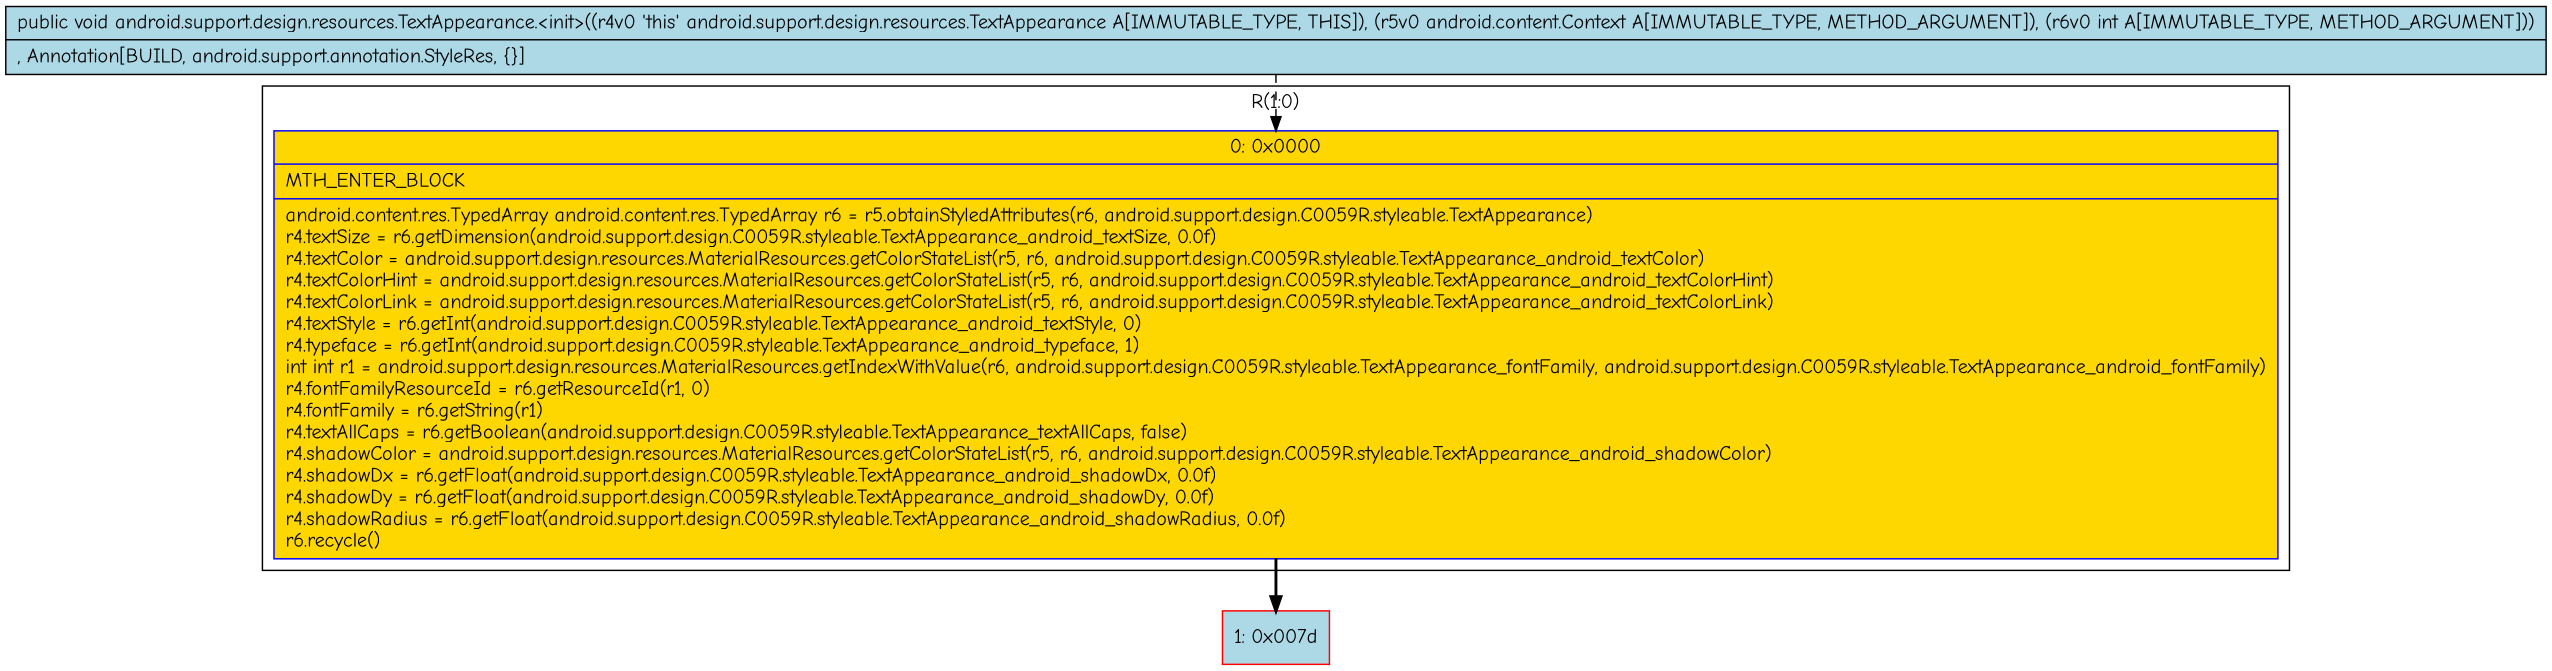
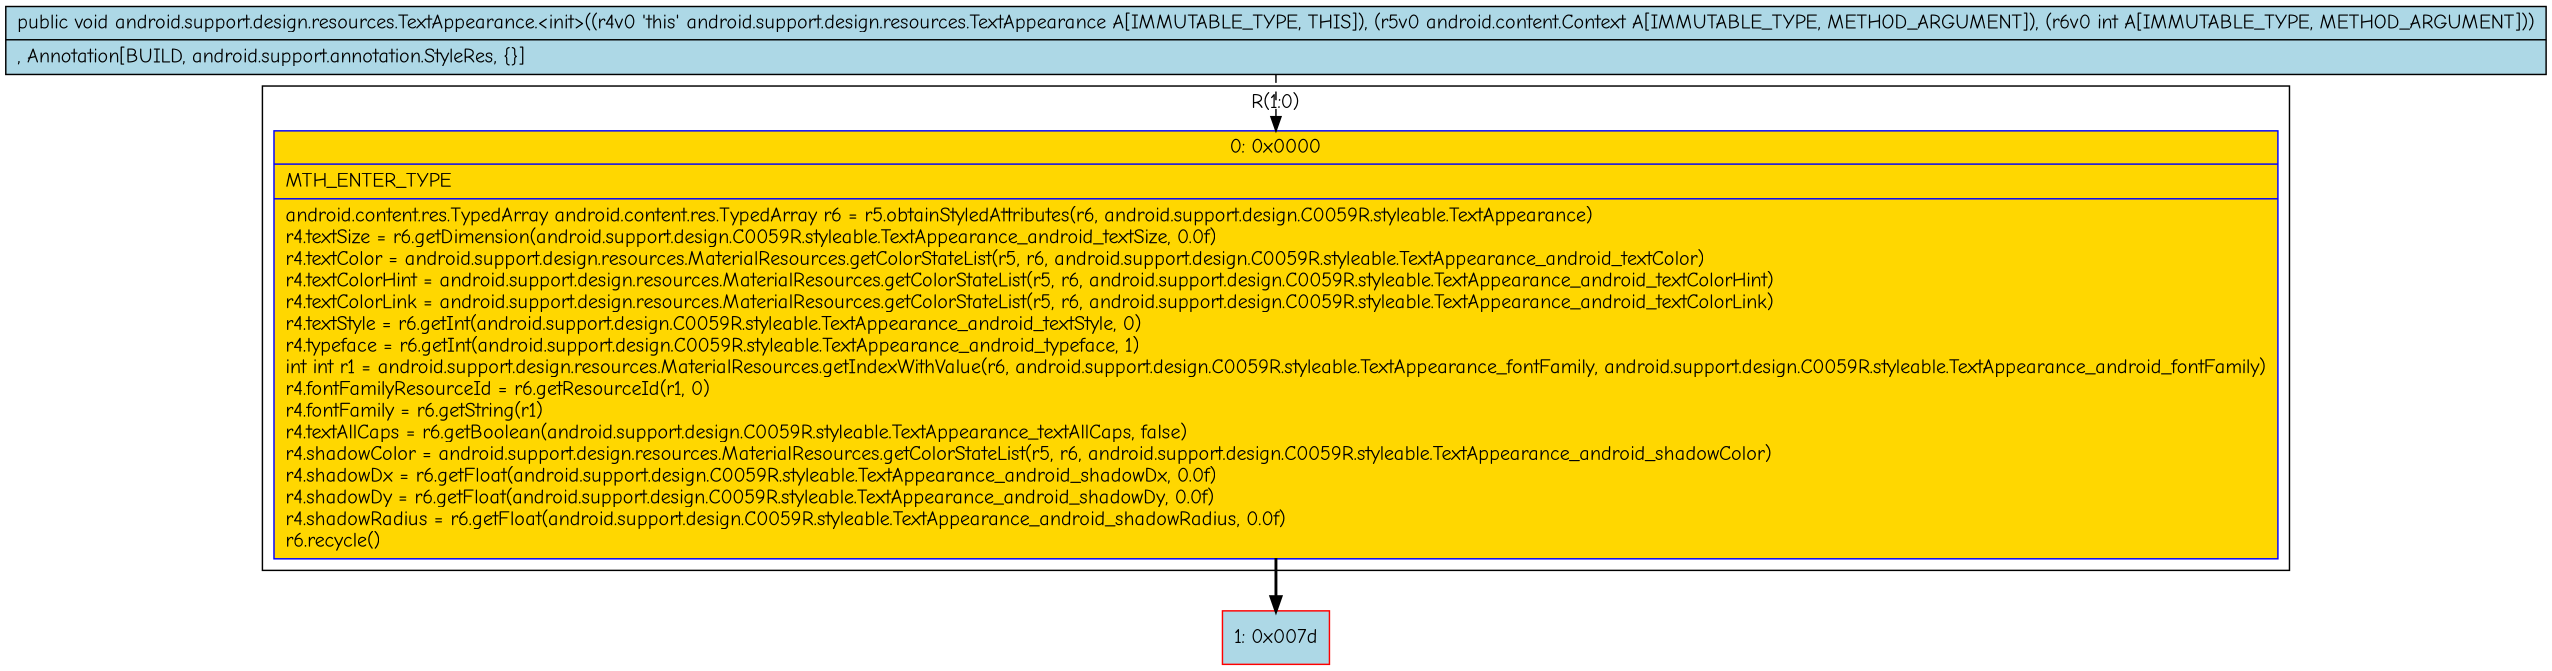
node "0: 0x0000": text "MTH_ENTER_BLOCK" -> "MTH_ENTER_TYPE"
